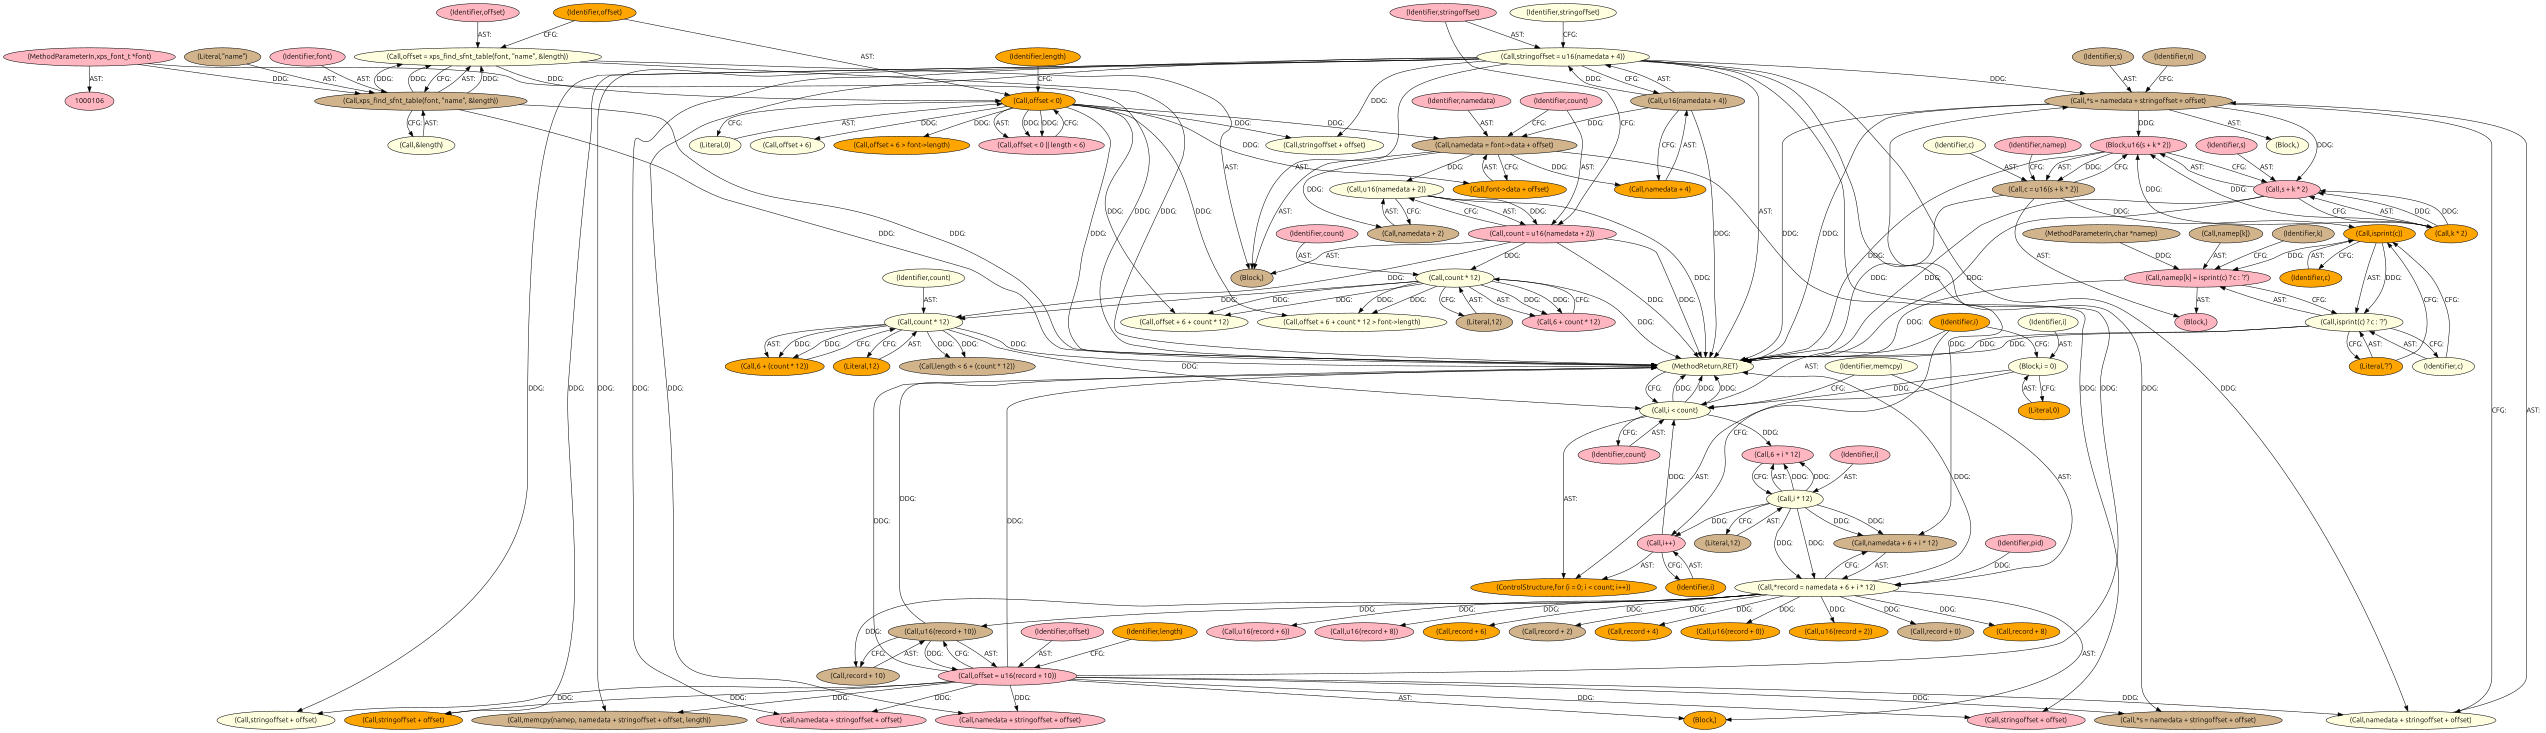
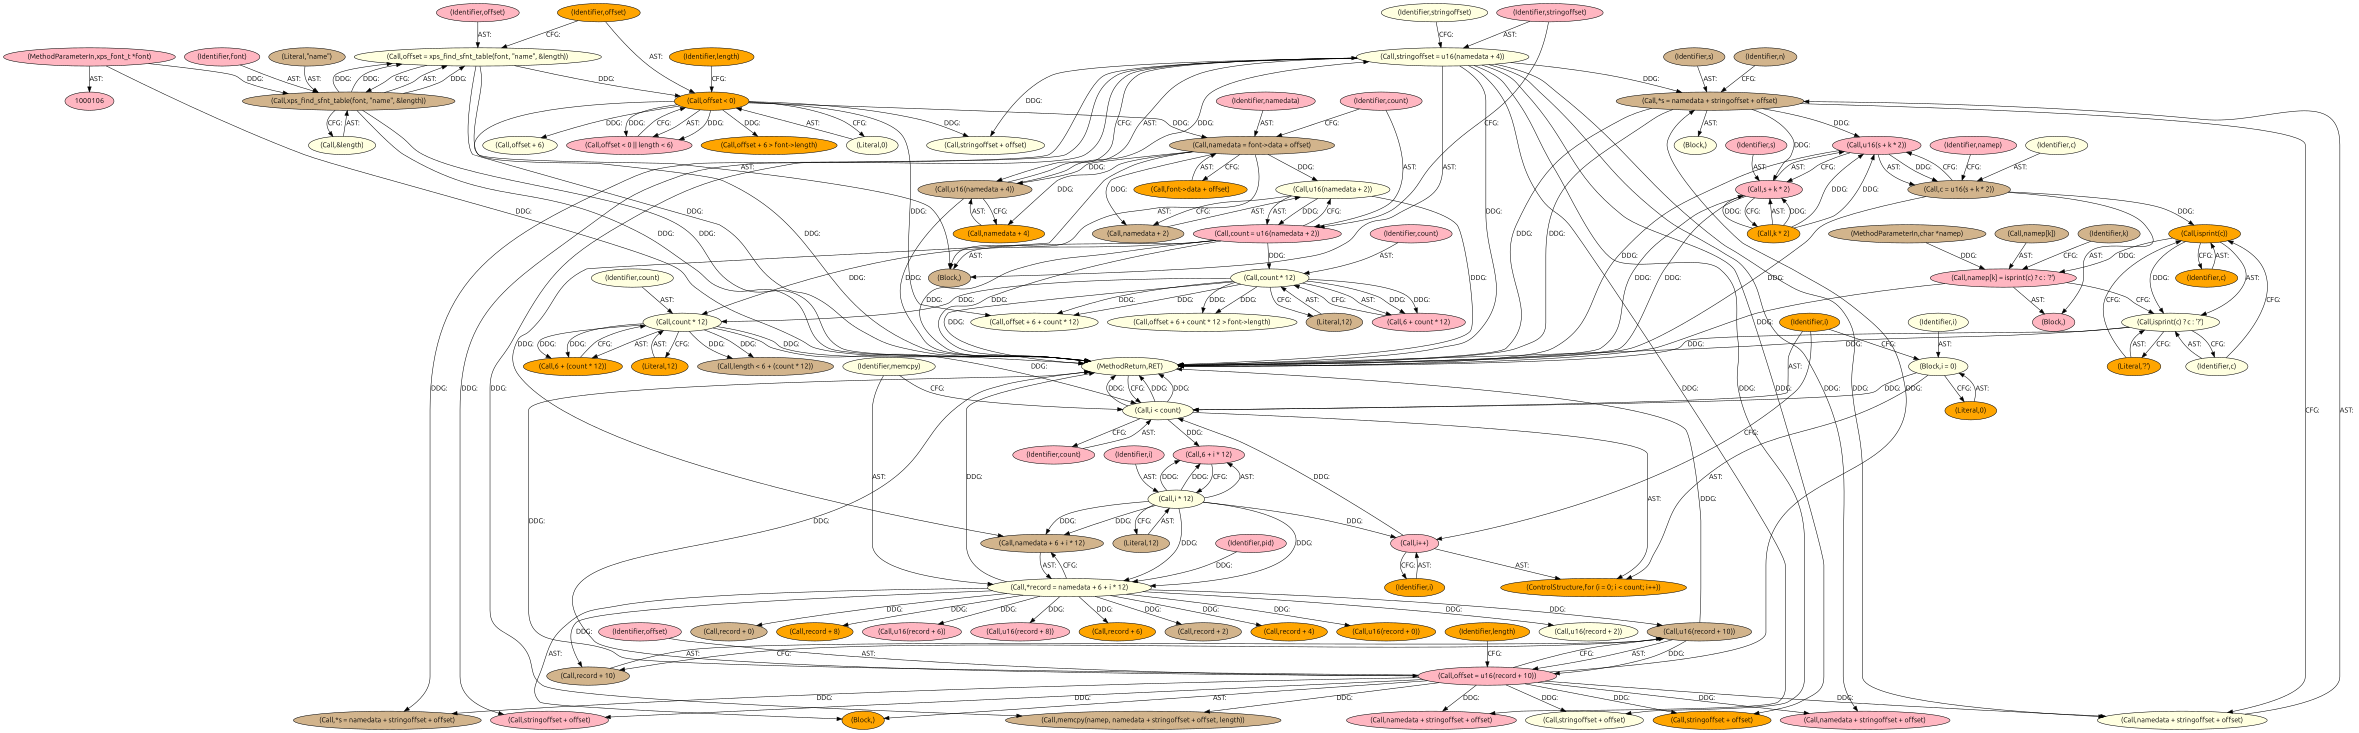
edge "(Call,u16(namedata + 4))" -> "(Call,namedata = font->data + offset)": reversed
node "(Block,u16(s + k * 2))": label "(Block,u16(s + k * 2))" -> "(Call,u16(s + k * 2))"
edge "(Call,offset < 0)" -> "(Call,font->data + offset)": removed, label "DDG:"
edge "(Call,offset < 0)" -> "(Call,offset + 6 + count * 12 > font->length)": removed, label "DDG:"
edge "(Call,stringoffset = u16(namedata + 4))" -> "(MethodReturn,RET)": label "AST: " -> "DDG: "
edge "(Call,isprint(c) ? c : '?')" -> "(Call,namep[k] = isprint(c) ? c : '?')": removed, label "AST:"
node "(Call,u16(record + 2))": fillcolor orange -> lightyellow
